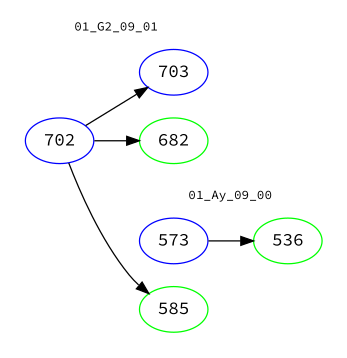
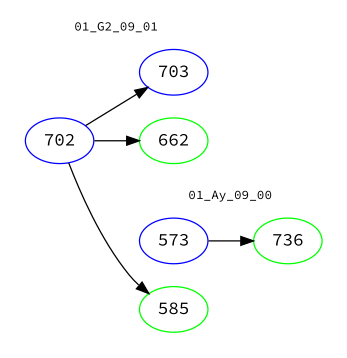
node "682": label "682" -> "662"
node "536": label "536" -> "736"
